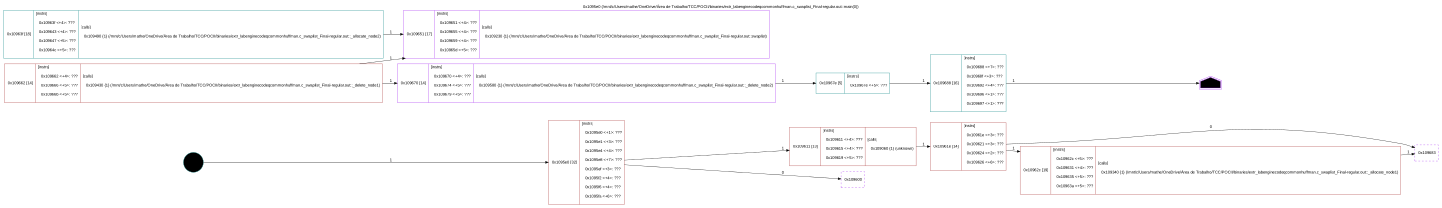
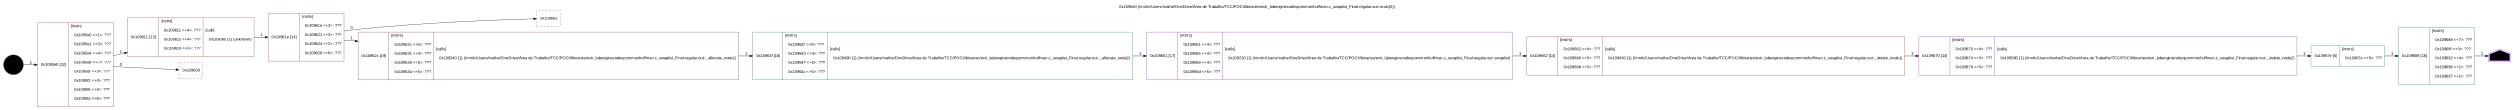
edge "0x109662 [14]" -> "0x109651 [17]": reversed
edge "0x10962c [19]" -> "0x109683": now "0x10962c [19]" -> "0x10963f [18]"
